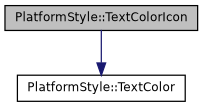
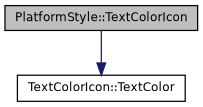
node "PlatformStyle::TextColor": label "PlatformStyle::TextColor" -> "TextColorIcon::TextColor"
